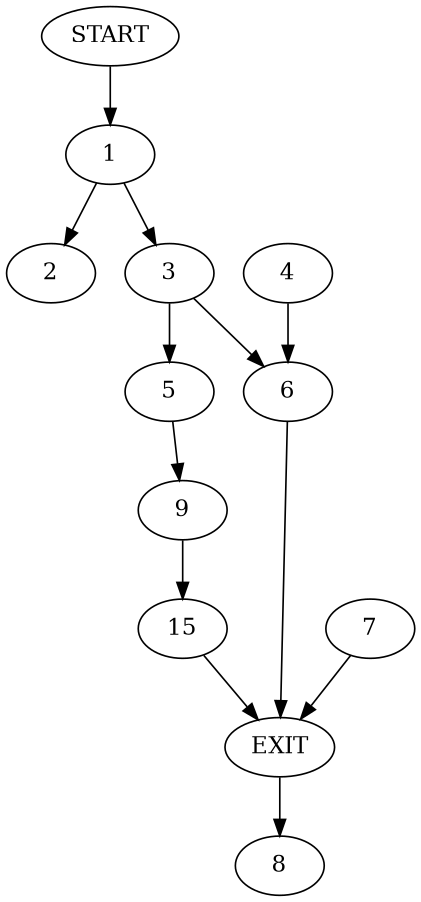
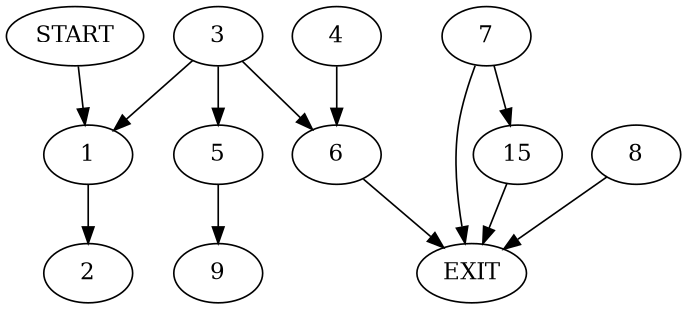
edge "1" -> "3": reversed
edge "9" -> "15": now "7" -> "15"
edge "EXIT" -> "8": reversed
